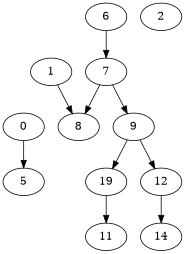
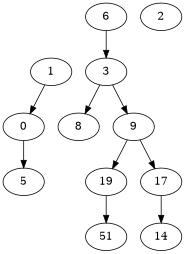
node "7": label "7" -> "3"
edge "1" -> "8": now "1" -> "0"
node "12": label "12" -> "17"
node "11": label "11" -> "51"
